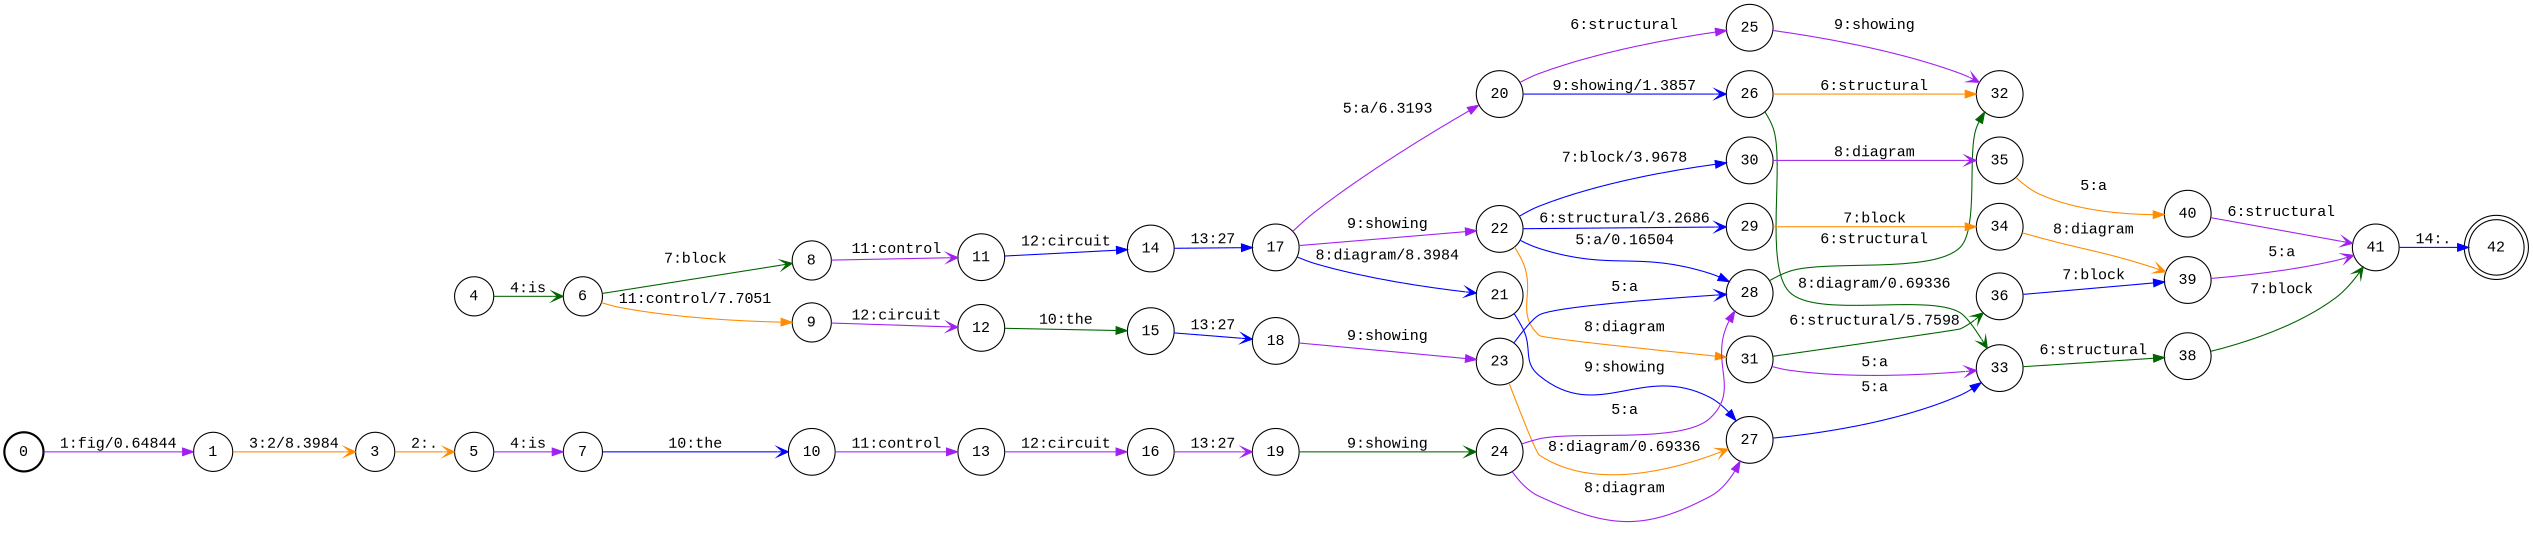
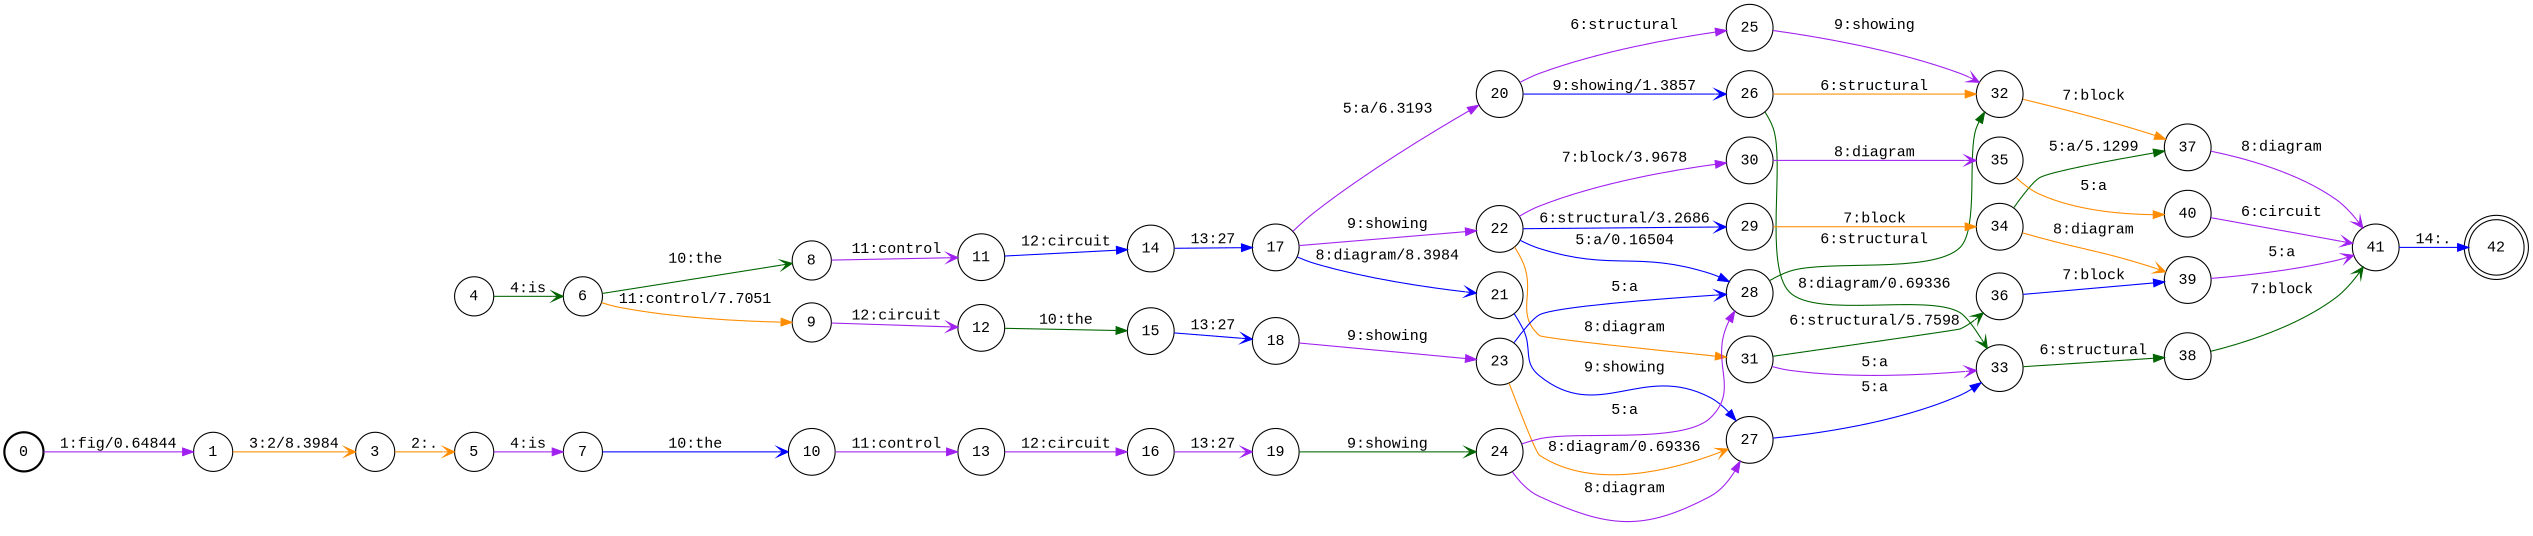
node "37": added
edge "22" -> "30": color blue -> purple
edge "40" -> "41": label "6:structural" -> "6:circuit"
edge "6" -> "8": label "7:block" -> "10:the"
